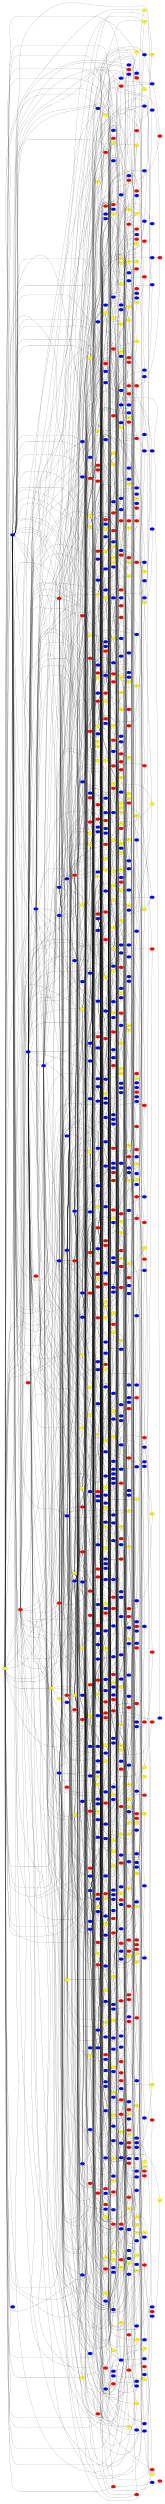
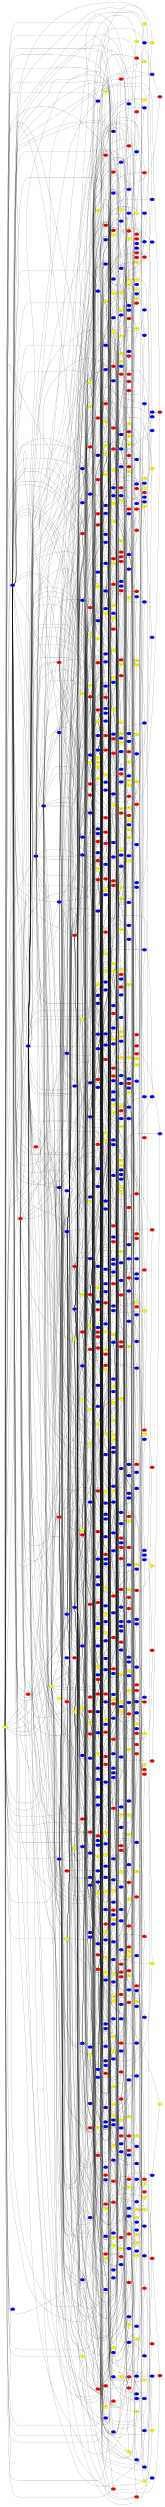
node "718": removed
node "757": added
